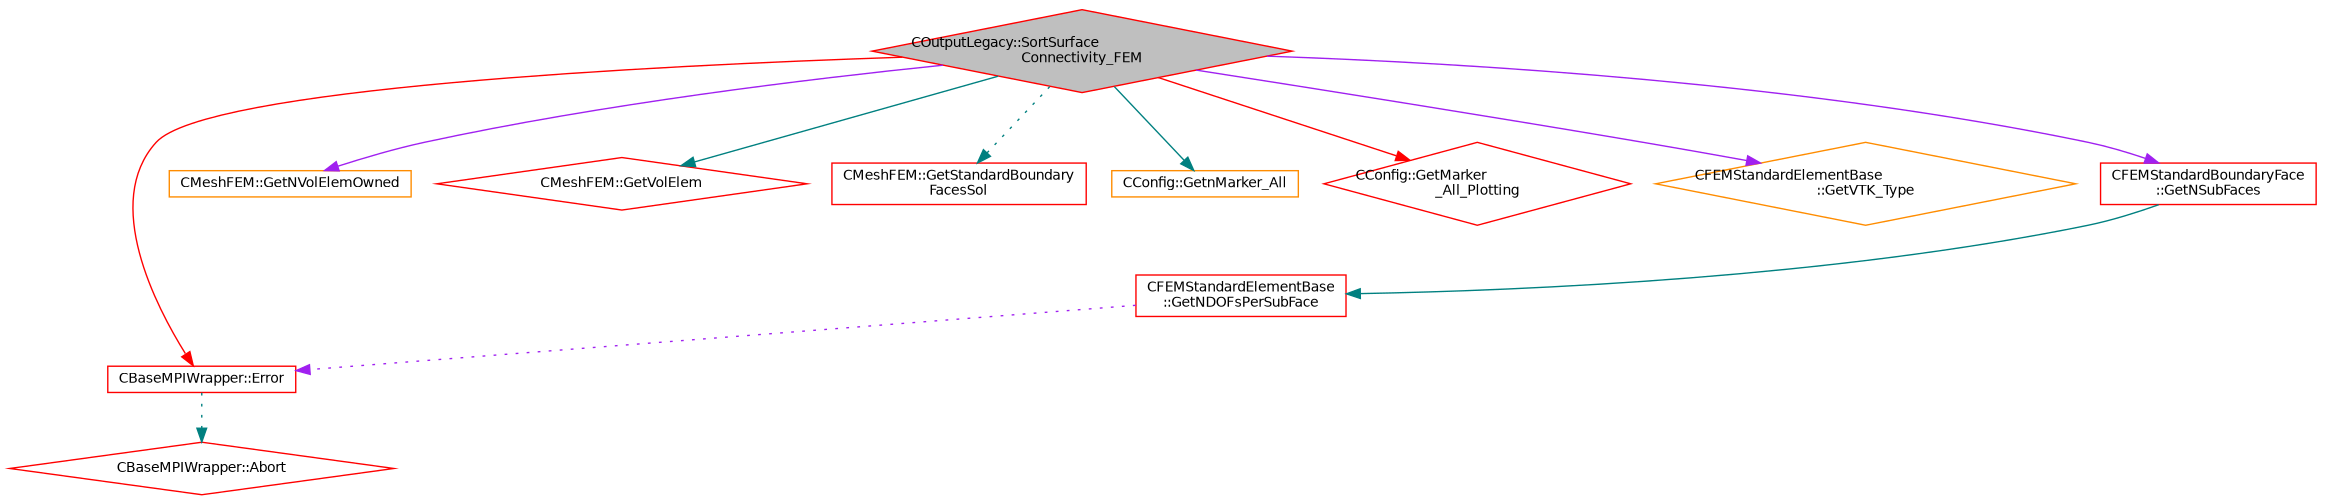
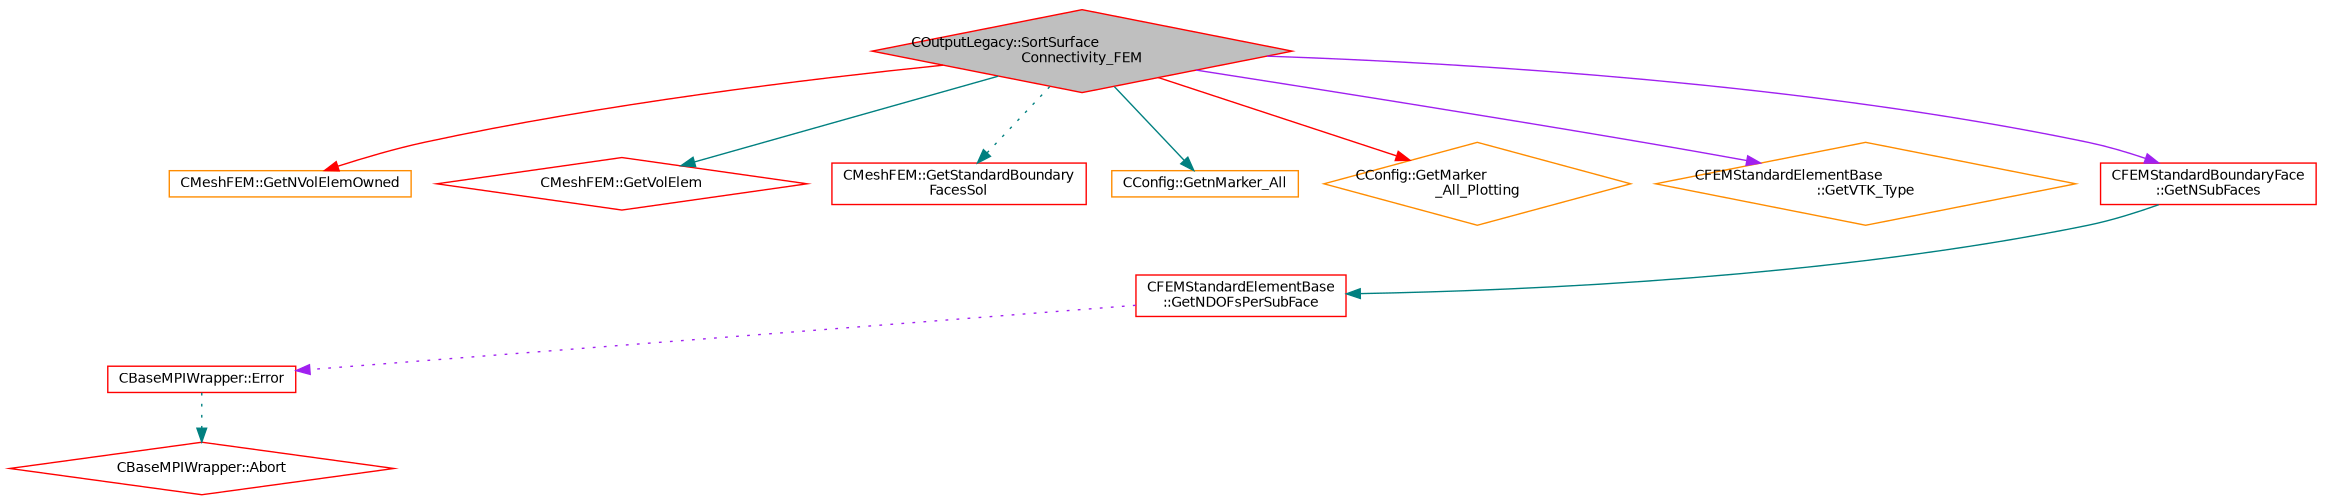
edge "COutputLegacy::SortSurface Connectivity_FEM" -> "CBaseMPIWrapper::Error": removed
edge "COutputLegacy::SortSurface Connectivity_FEM" -> "CMeshFEM::GetNVolElemOwned": color purple -> red
node "CConfig::GetMarker _All_Plotting": color red -> darkorange
